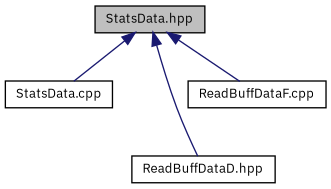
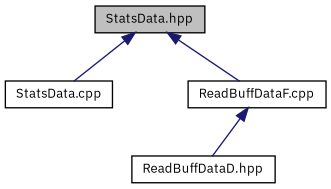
edge "ReadBuffDataD.hpp" -> "StatsData.hpp": now "ReadBuffDataD.hpp" -> "ReadBuffDataF.cpp"
